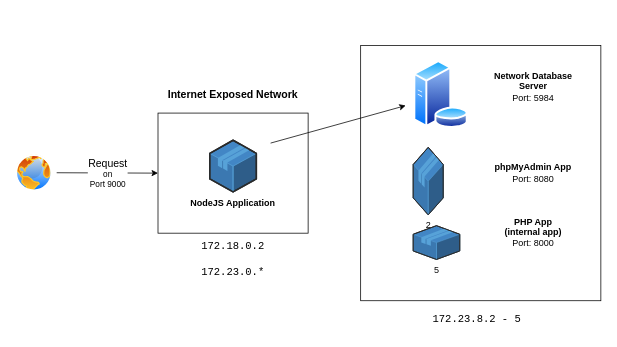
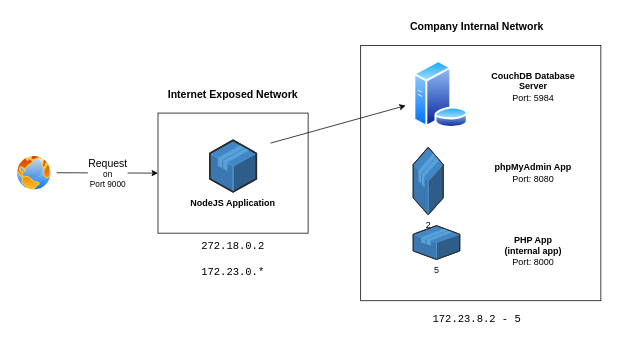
node "Company Internal Network": added
node "Network Database Server Port: 5984": label "Network Database Server Port: 5984" -> "CouchDB Database Server Port: 5984"
node "PHP App (internal app) Port: 8000": moved (533, 232) -> (533, 251)
node "172.18.0.2 172.23.0.*": label "172.18.0.2 172.23.0.*" -> "272.18.0.2 172.23.0.*"
